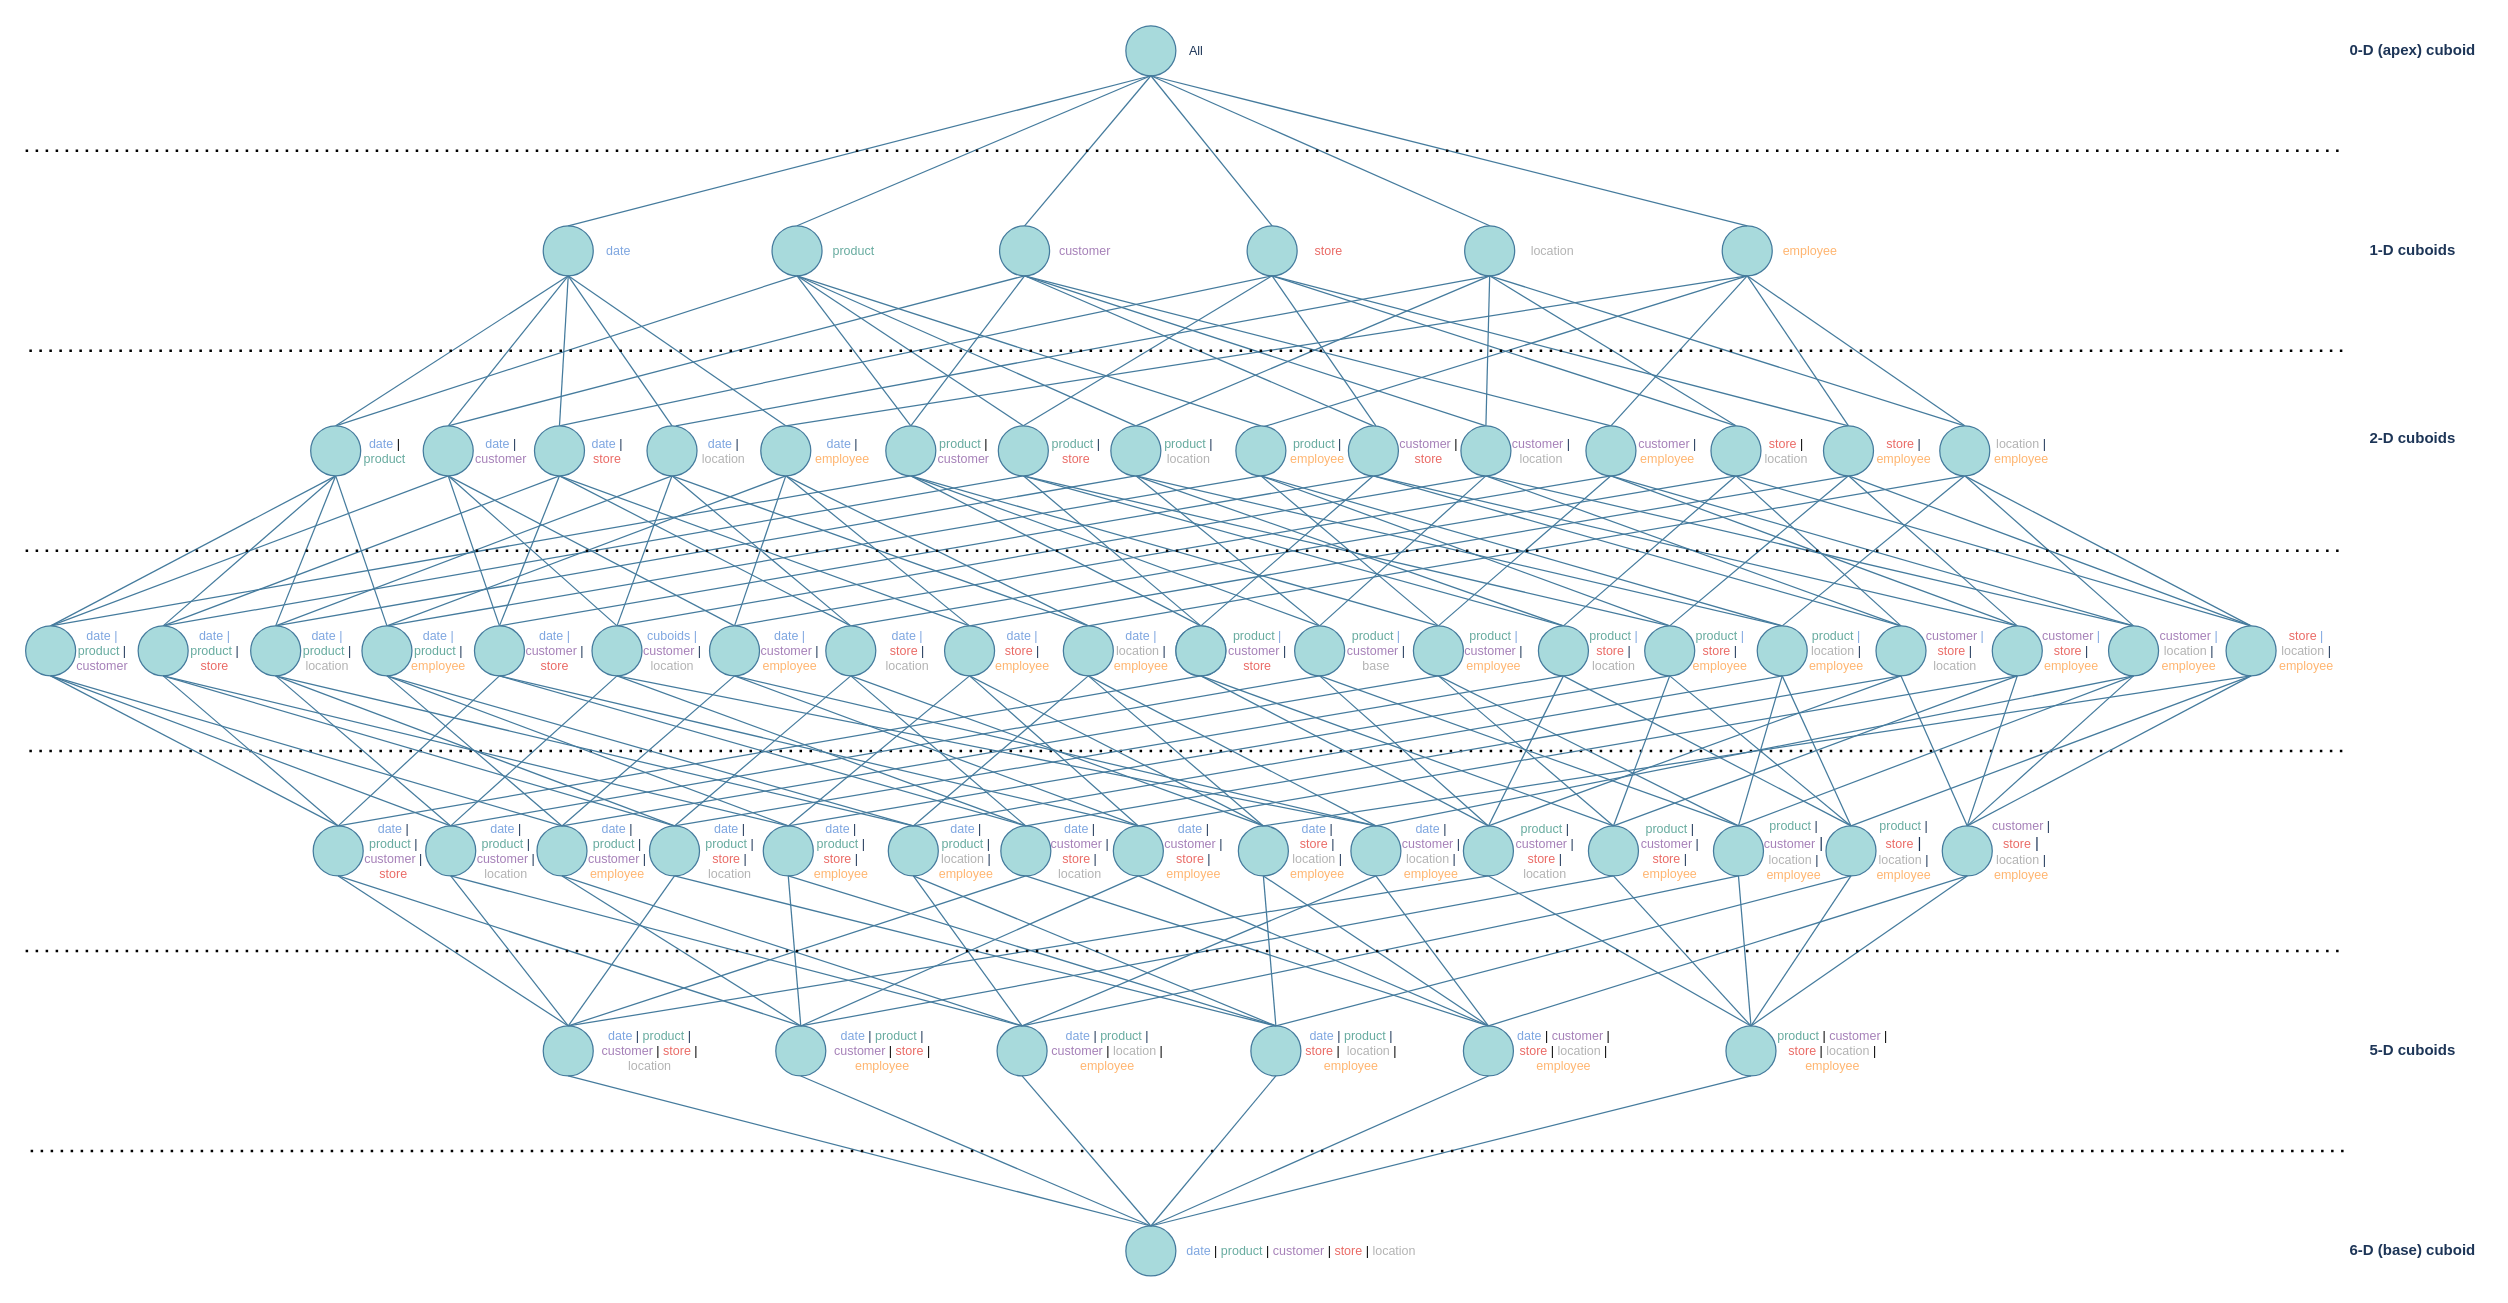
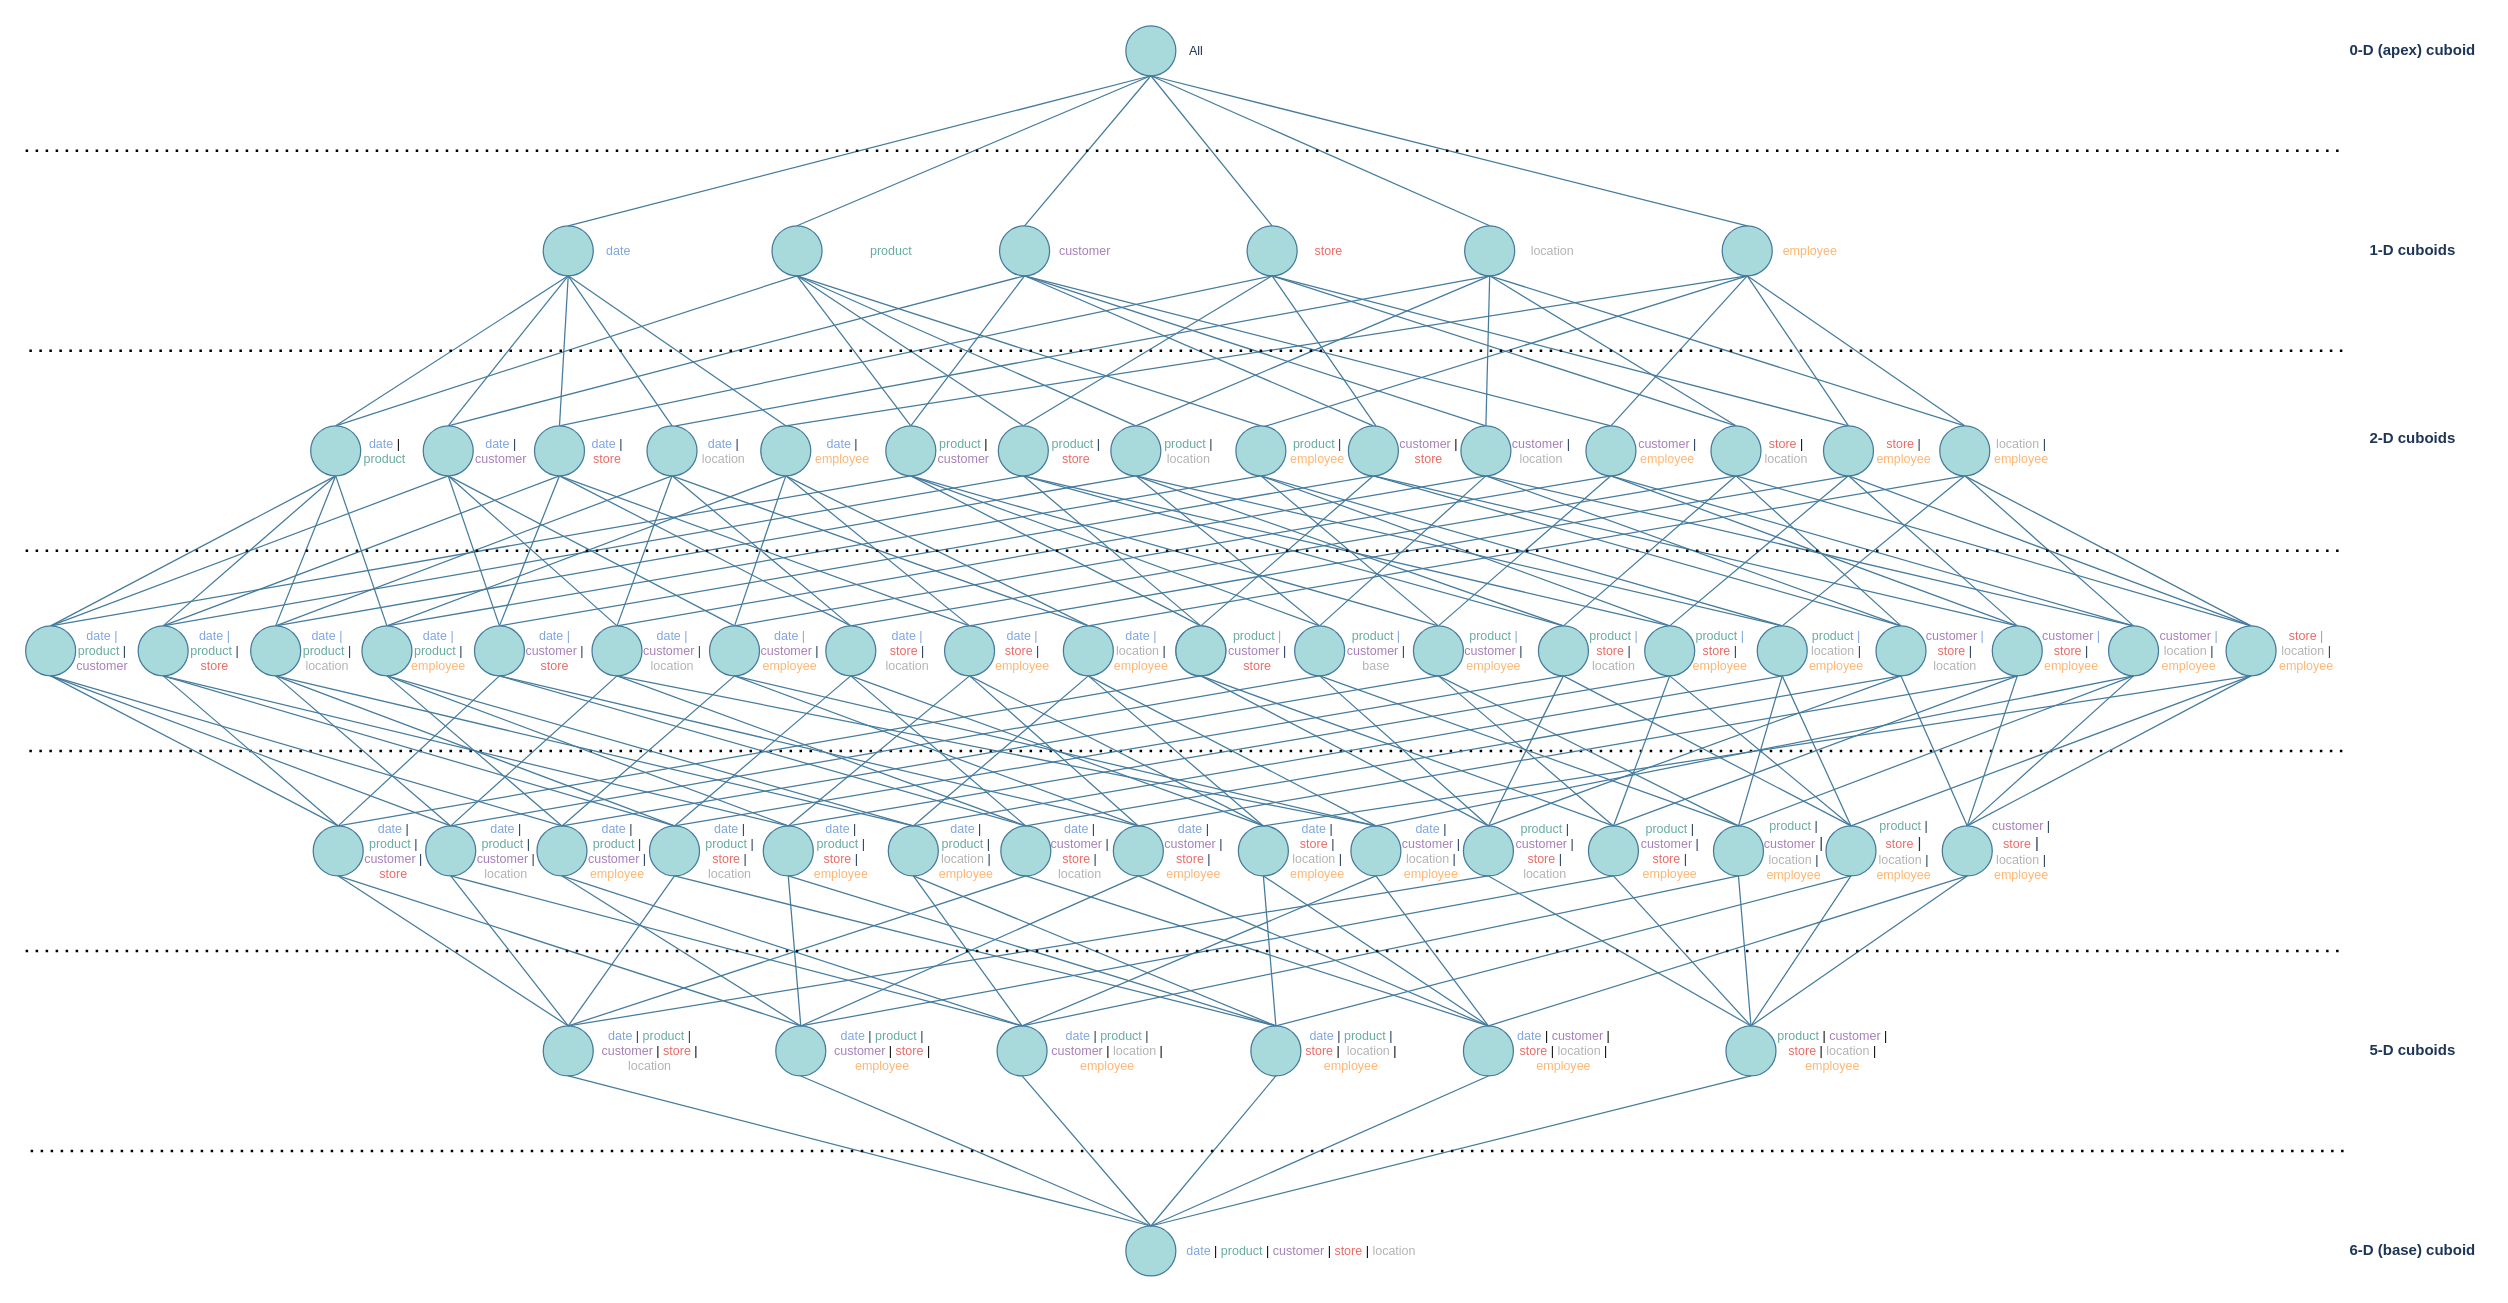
node "product": moved (853, 251) -> (891, 251)
node "cuboids | customer | location": label "cuboids | customer | location" -> "date | customer | location"
